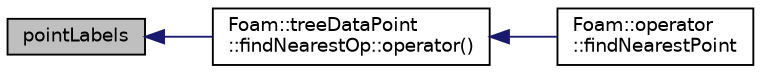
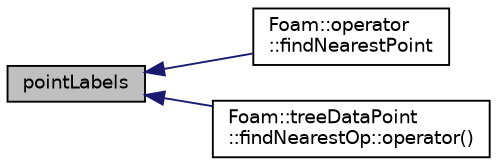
edge "Foam::operator ::findNearestPoint" -> "Foam::treeDataPoint ::findNearestOp::operator()": now "Foam::operator ::findNearestPoint" -> "pointLabels"
